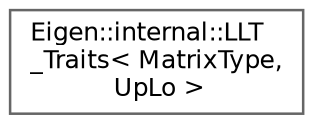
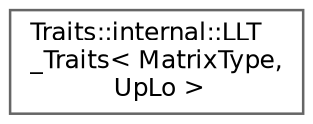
node "Eigen::internal::LLT _Traits< MatrixType, UpLo >": label "Eigen::internal::LLT _Traits< MatrixType, UpLo >" -> "Traits::internal::LLT _Traits< MatrixType, UpLo >"
